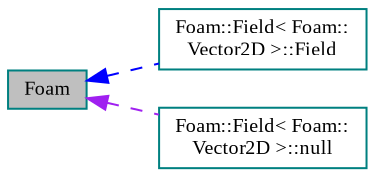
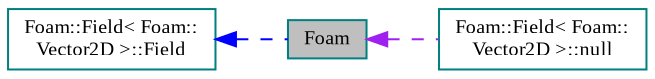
edge "Foam::Field< Foam:: Vector2D >::Field" -> "Foam": reversed
